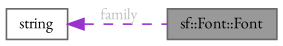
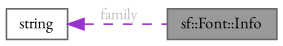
node "sf::Font::Font": label "sf::Font::Font" -> "sf::Font::Info"
